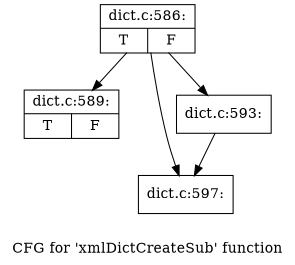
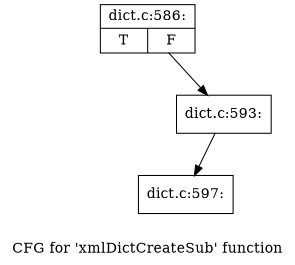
edge "dict.c:586:" -> "dict.c:597:": removed
node "dict.c:589:": removed
